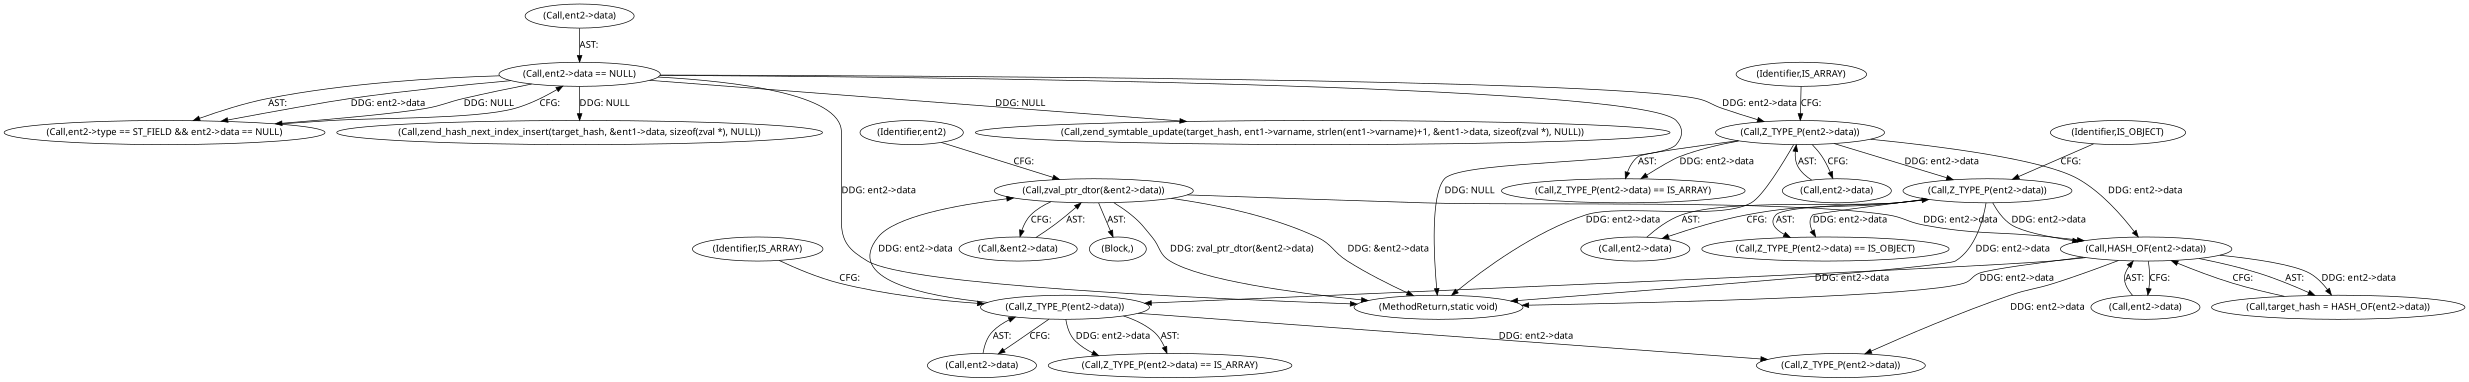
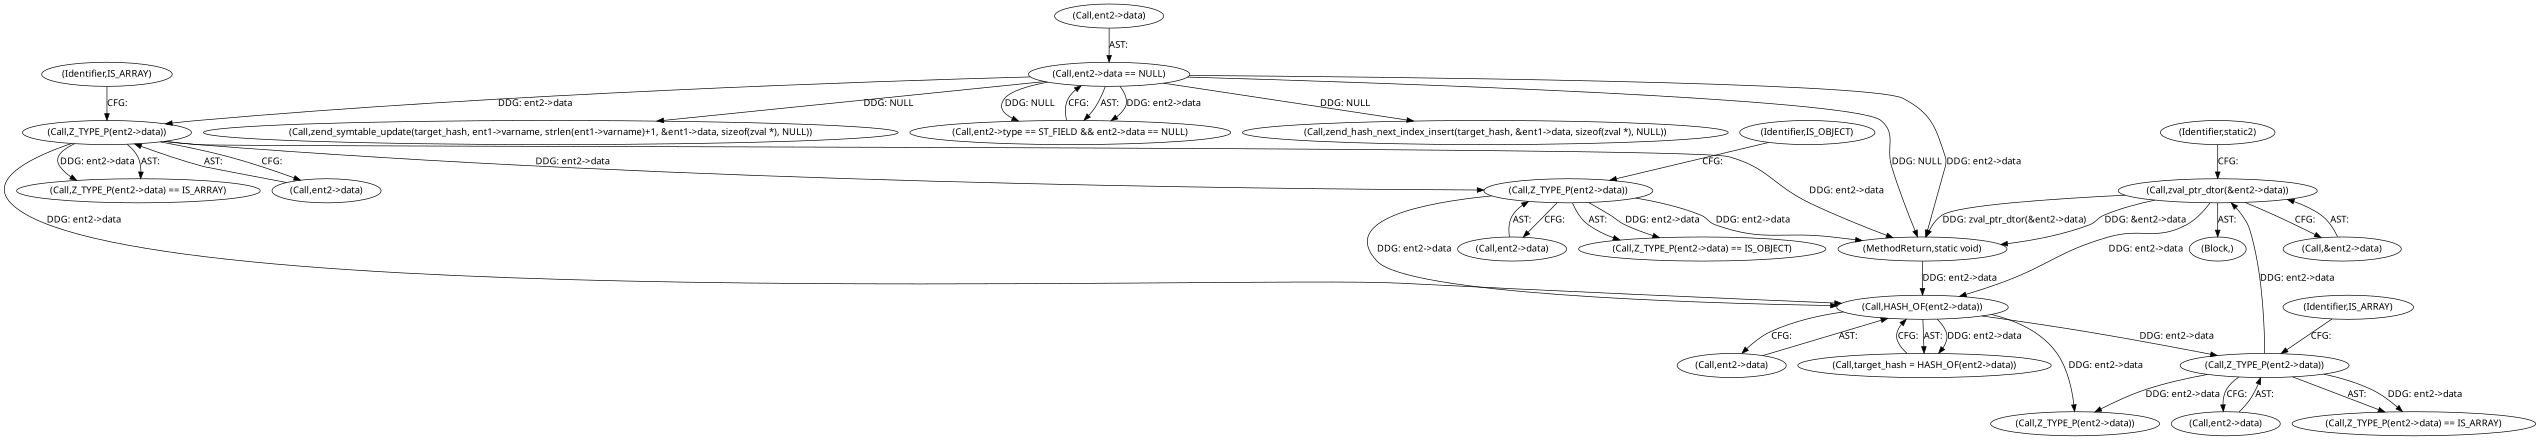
node "(Identifier,ent2)": label "(Identifier,ent2)" -> "(Identifier,static2)"
edge "(Call,HASH_OF(ent2->data))" -> "(MethodReturn,static void)": reversed
